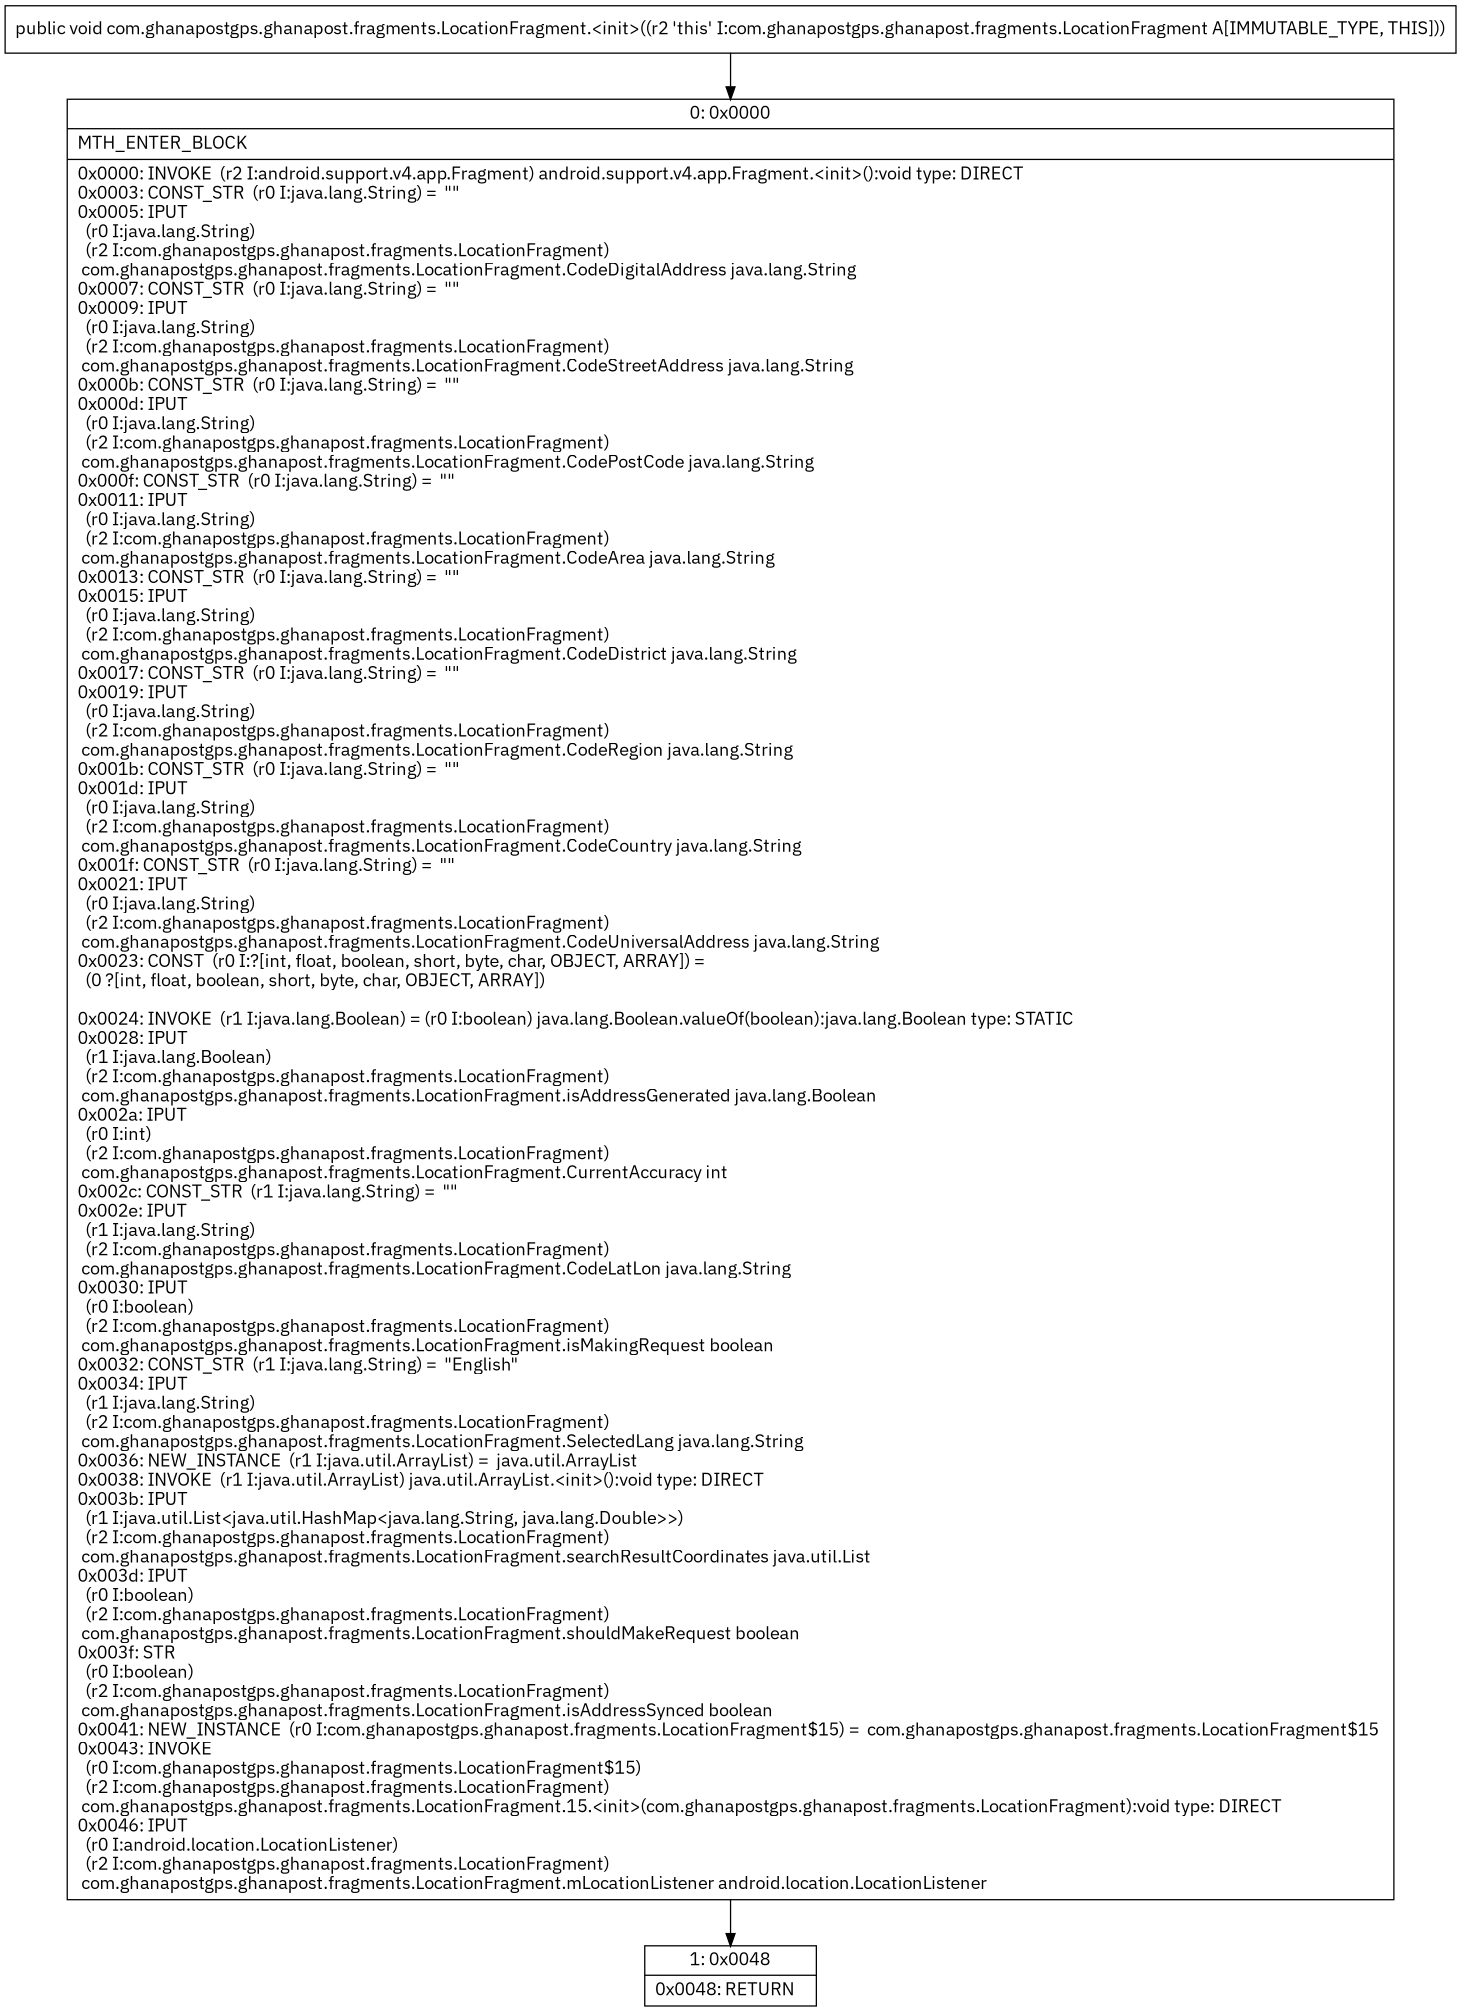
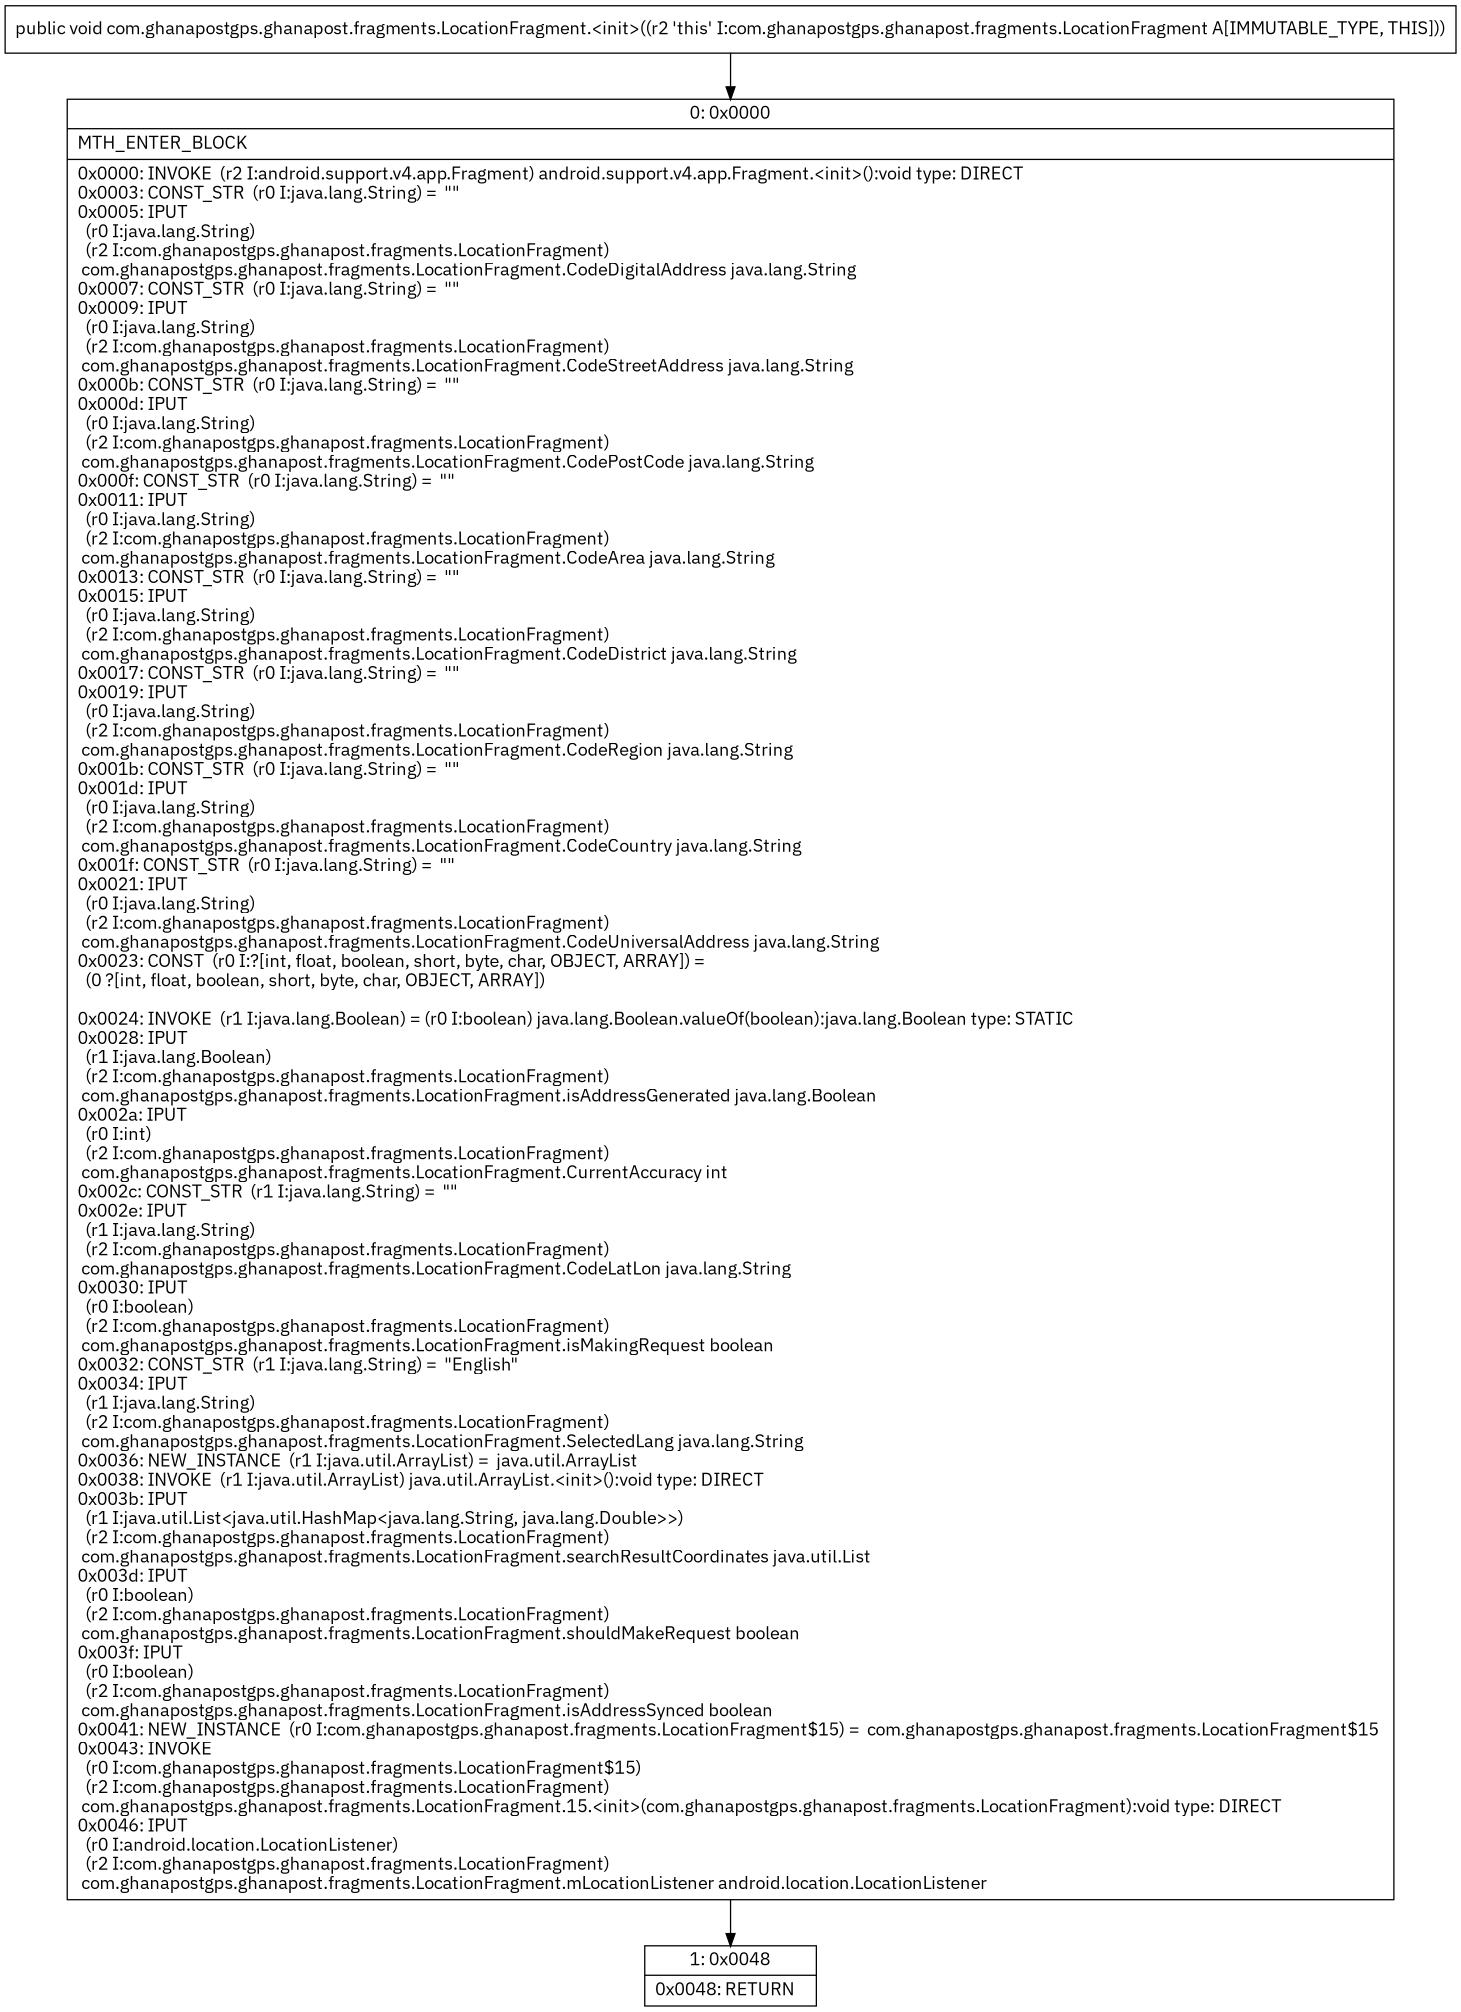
node "0: 0x0000": text "0x003f: STR" -> "0x003f: IPUT"
